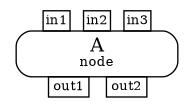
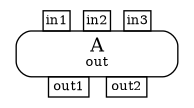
node "in1": text "node" -> "out"
